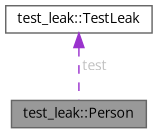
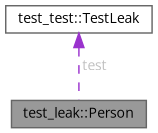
node "test_leak::TestLeak": label "test_leak::TestLeak" -> "test_test::TestLeak"
